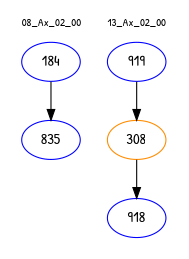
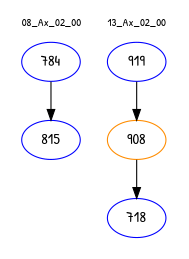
node "184": label "184" -> "784"
node "835": label "835" -> "815"
node "308": label "308" -> "908"
node "918": label "918" -> "718"
